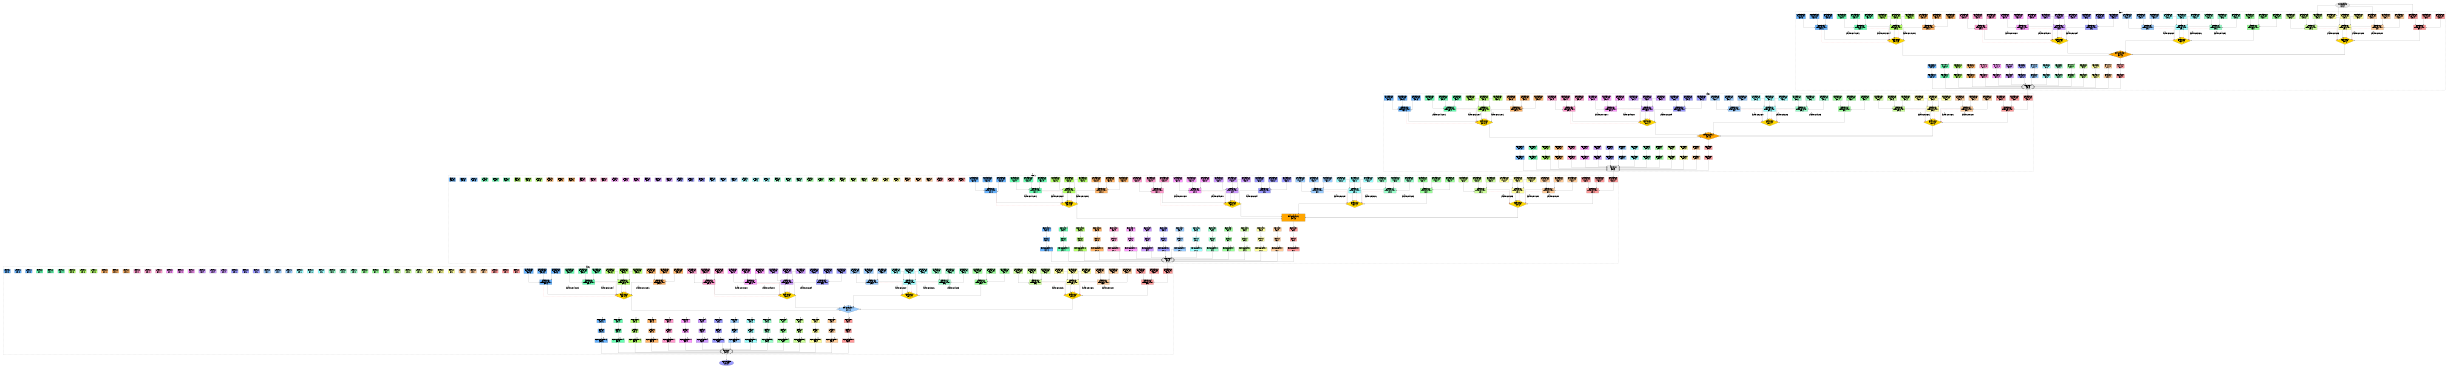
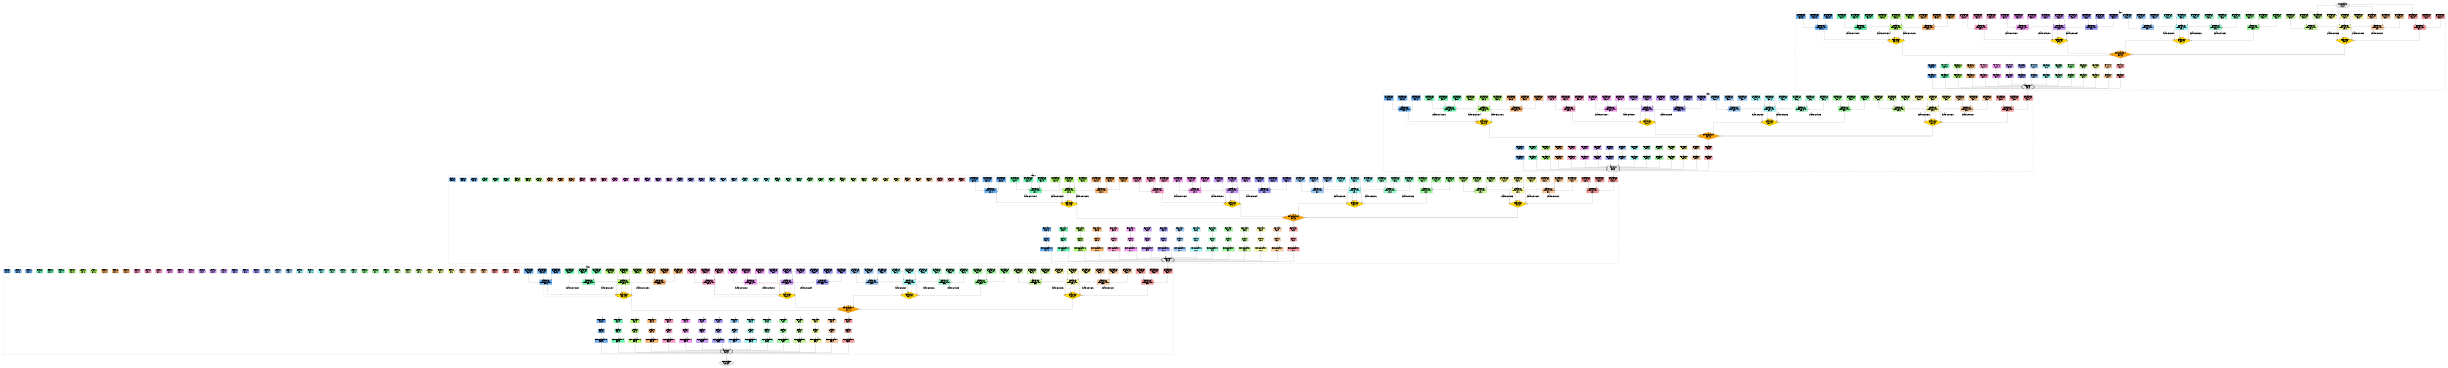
node "Final Norm Layer 2 [B×L×D] GPU: 0-15": label "Final Norm Layer 2 [B×L×D] GPU: 0-15" -> "Final Concat Layer 2 [B×L×D] GPU: 0-15"
node "Final Concat Layer 3 [B×L×D] GPU: 0-15": shape box -> diamond
node "Final Concat Layer 4 [B×L×D] GPU: 0-15": fillcolor #99ccff -> #ffa500
node "Output Projection [B×L×Vocab] GPU: All": fillcolor #9999ff -> #e6e6e6
